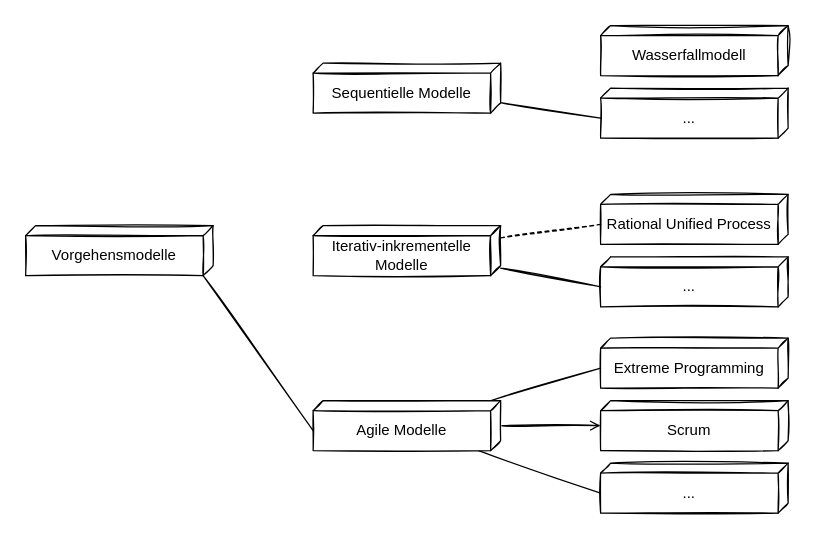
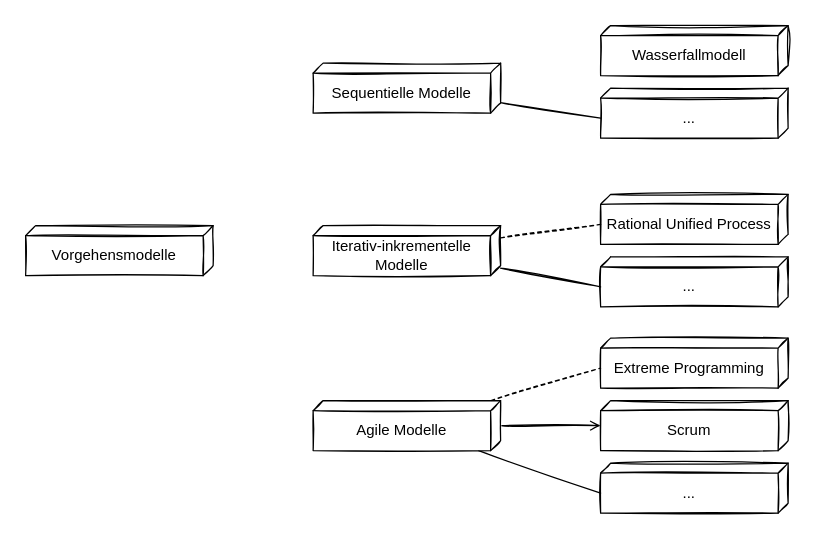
edge "Vorgehensmodelle" -- "Agile Modelle": removed
edge "Extreme Programming" -- "Agile Modelle": style solid -> dashed
